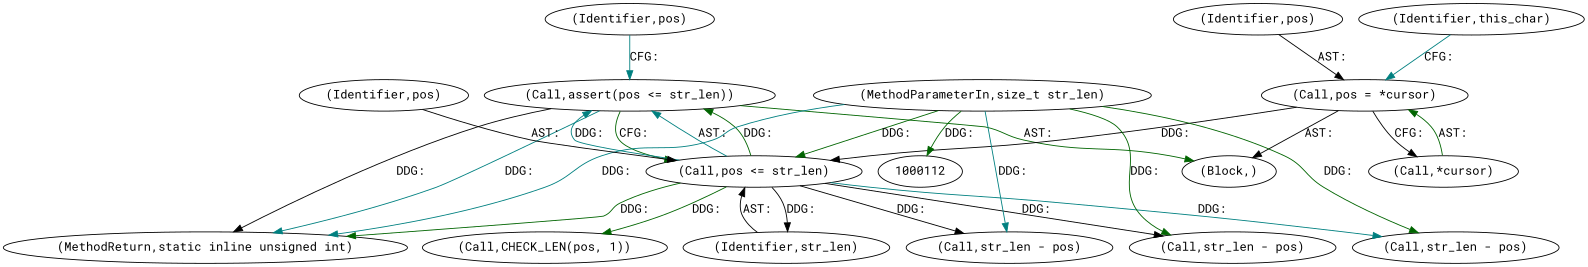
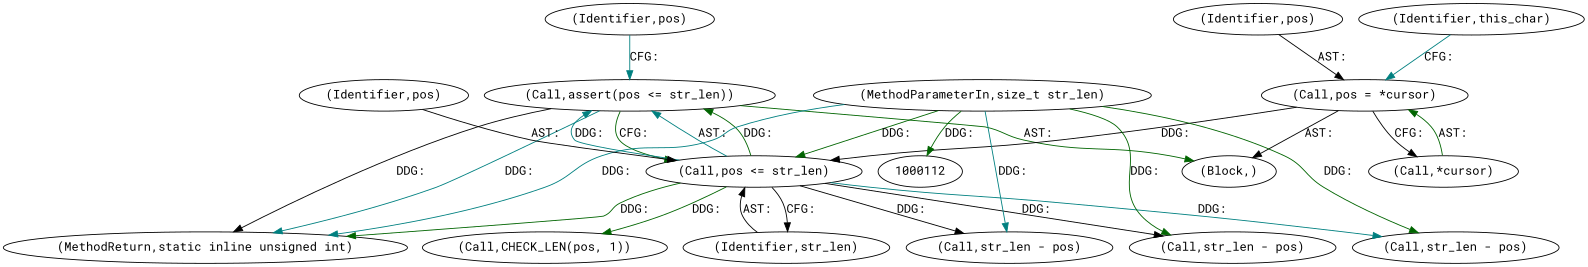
edge "(Call,pos <= str_len)" -> "(Identifier,str_len)": label "DDG: " -> "CFG: "
